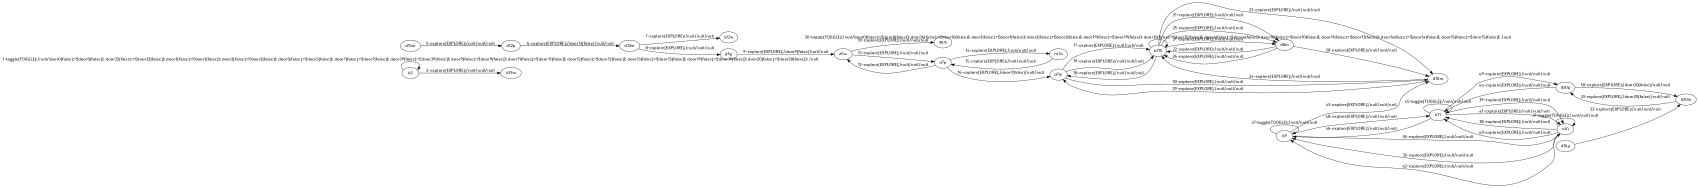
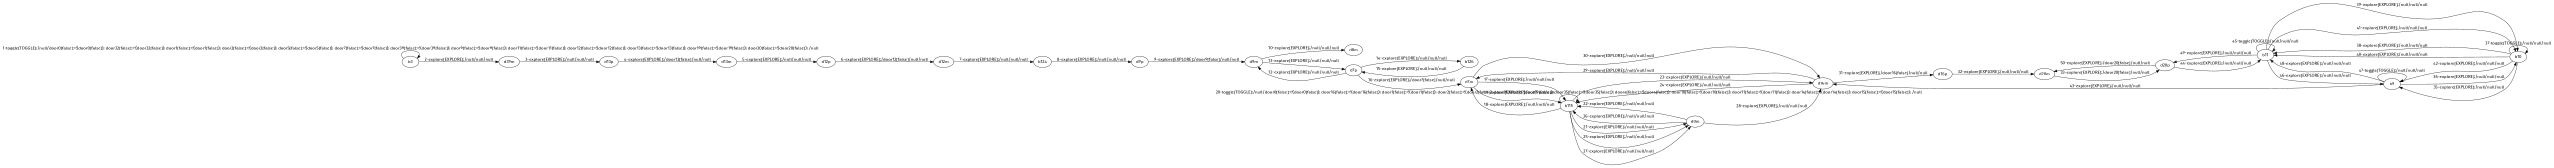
edge "d12m" -> "d9p": now "b124" -> "d9p"
node "d13p": added
edge "d16m" -> "d16p": added, label "31-explore[EXPLORE];/door16[false]/null/null"
